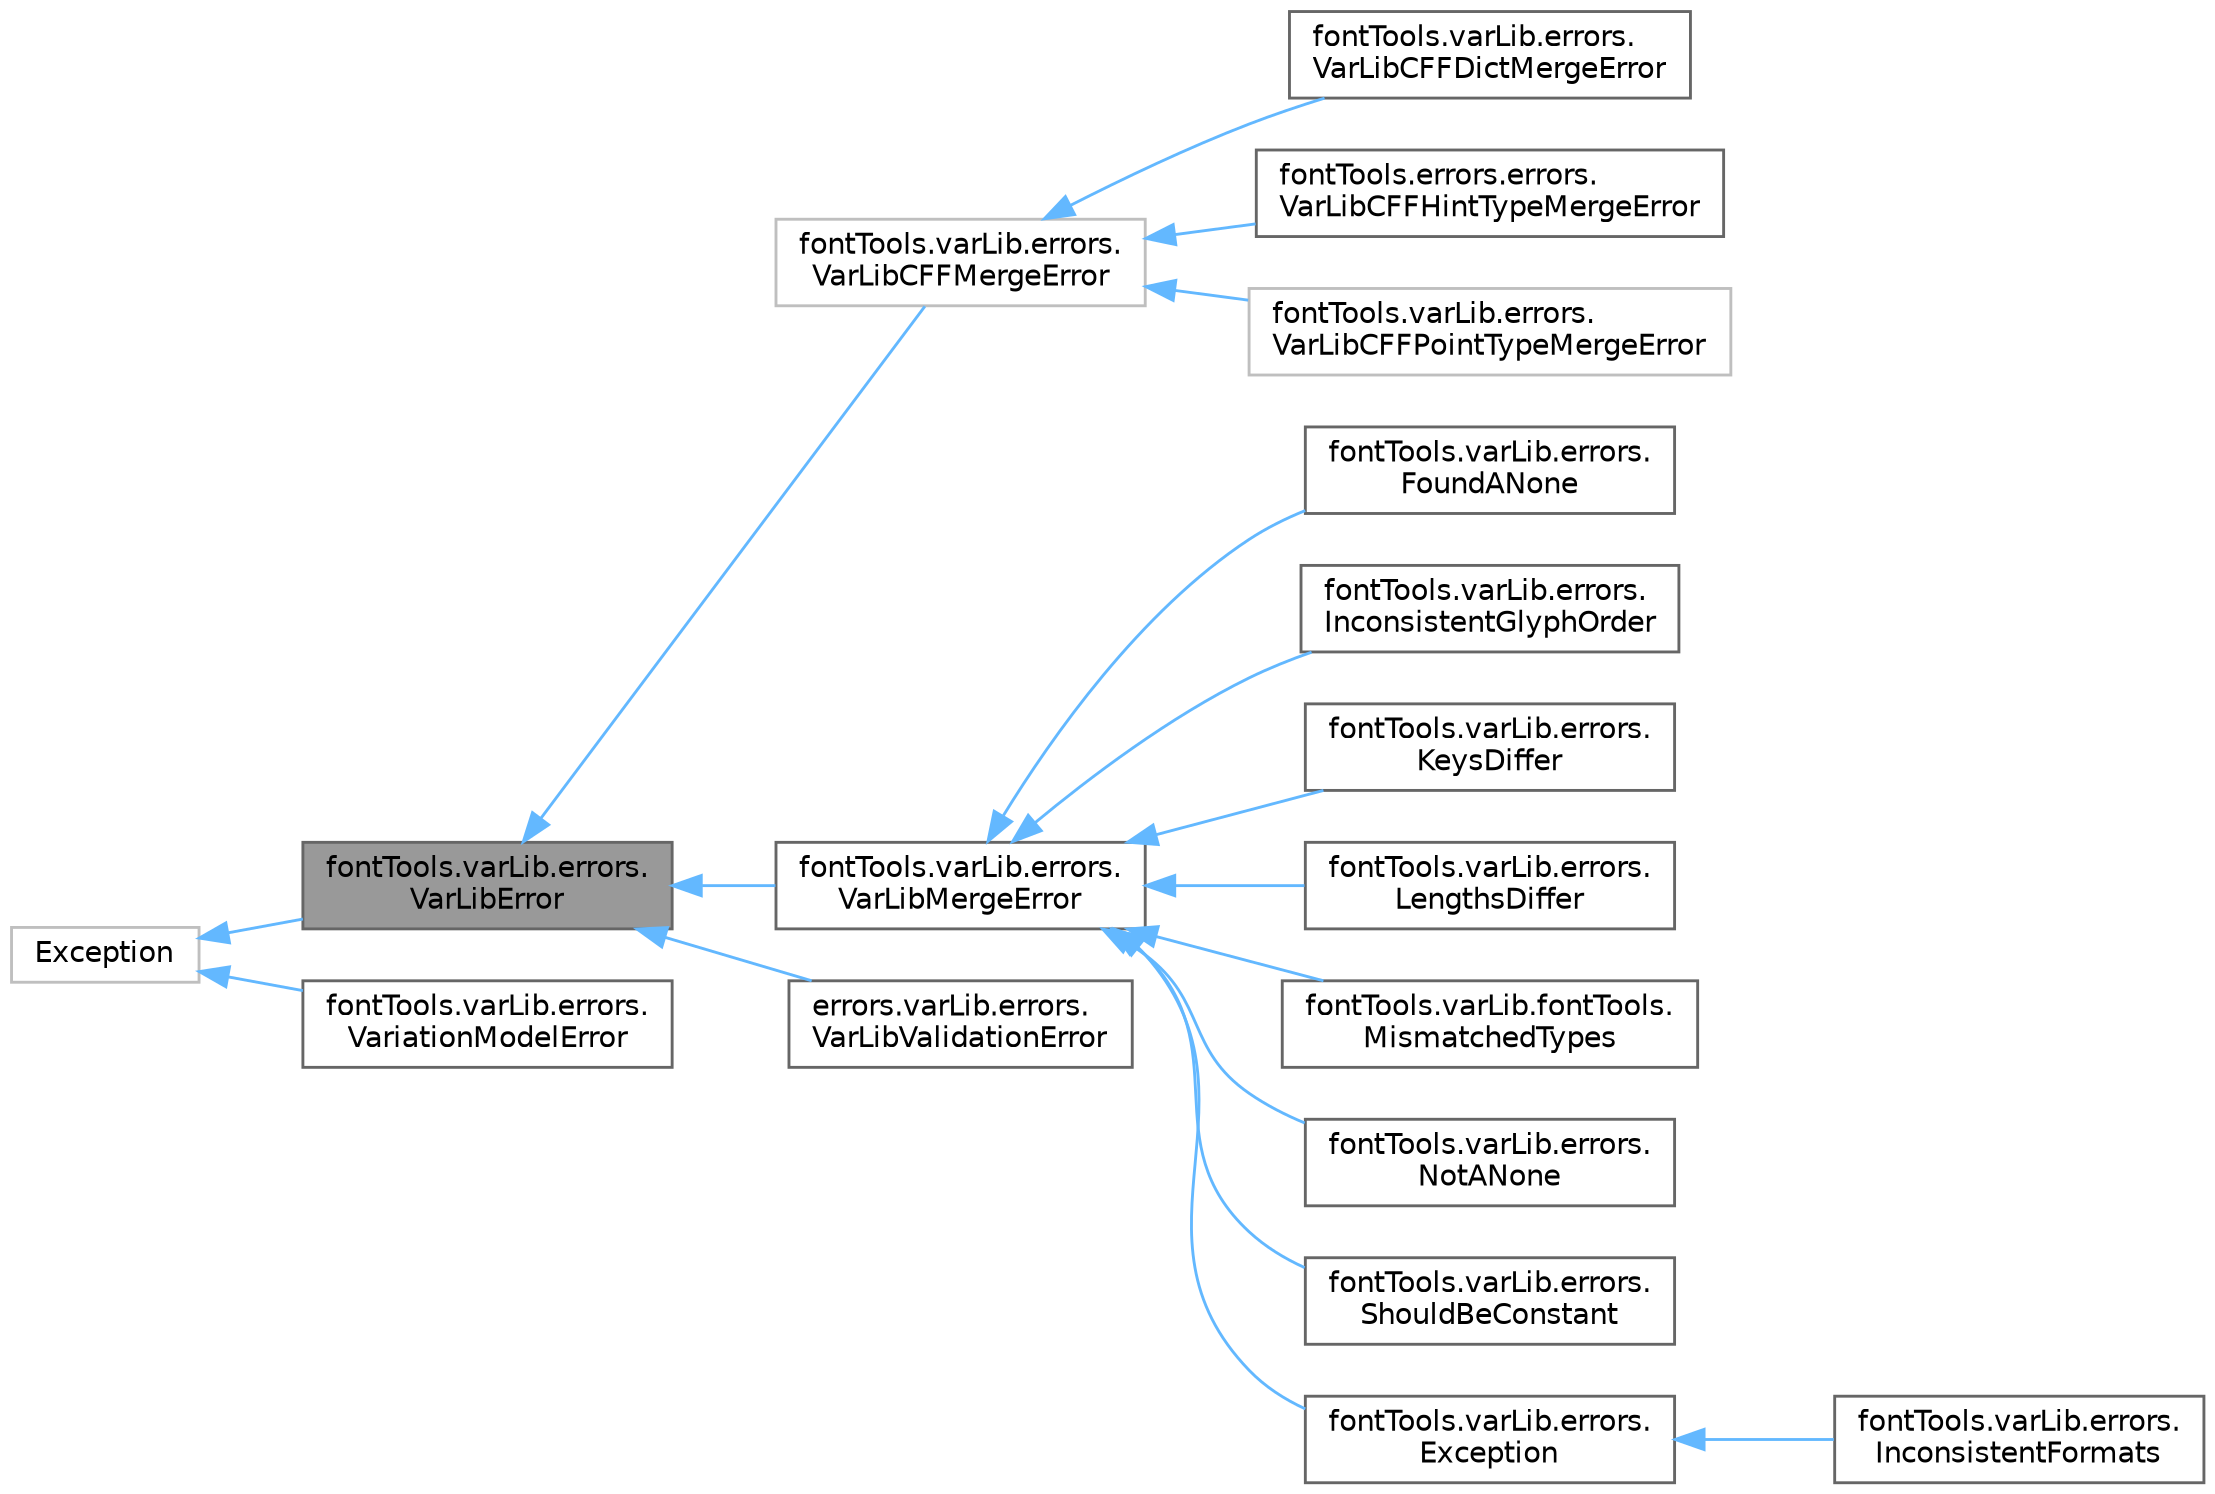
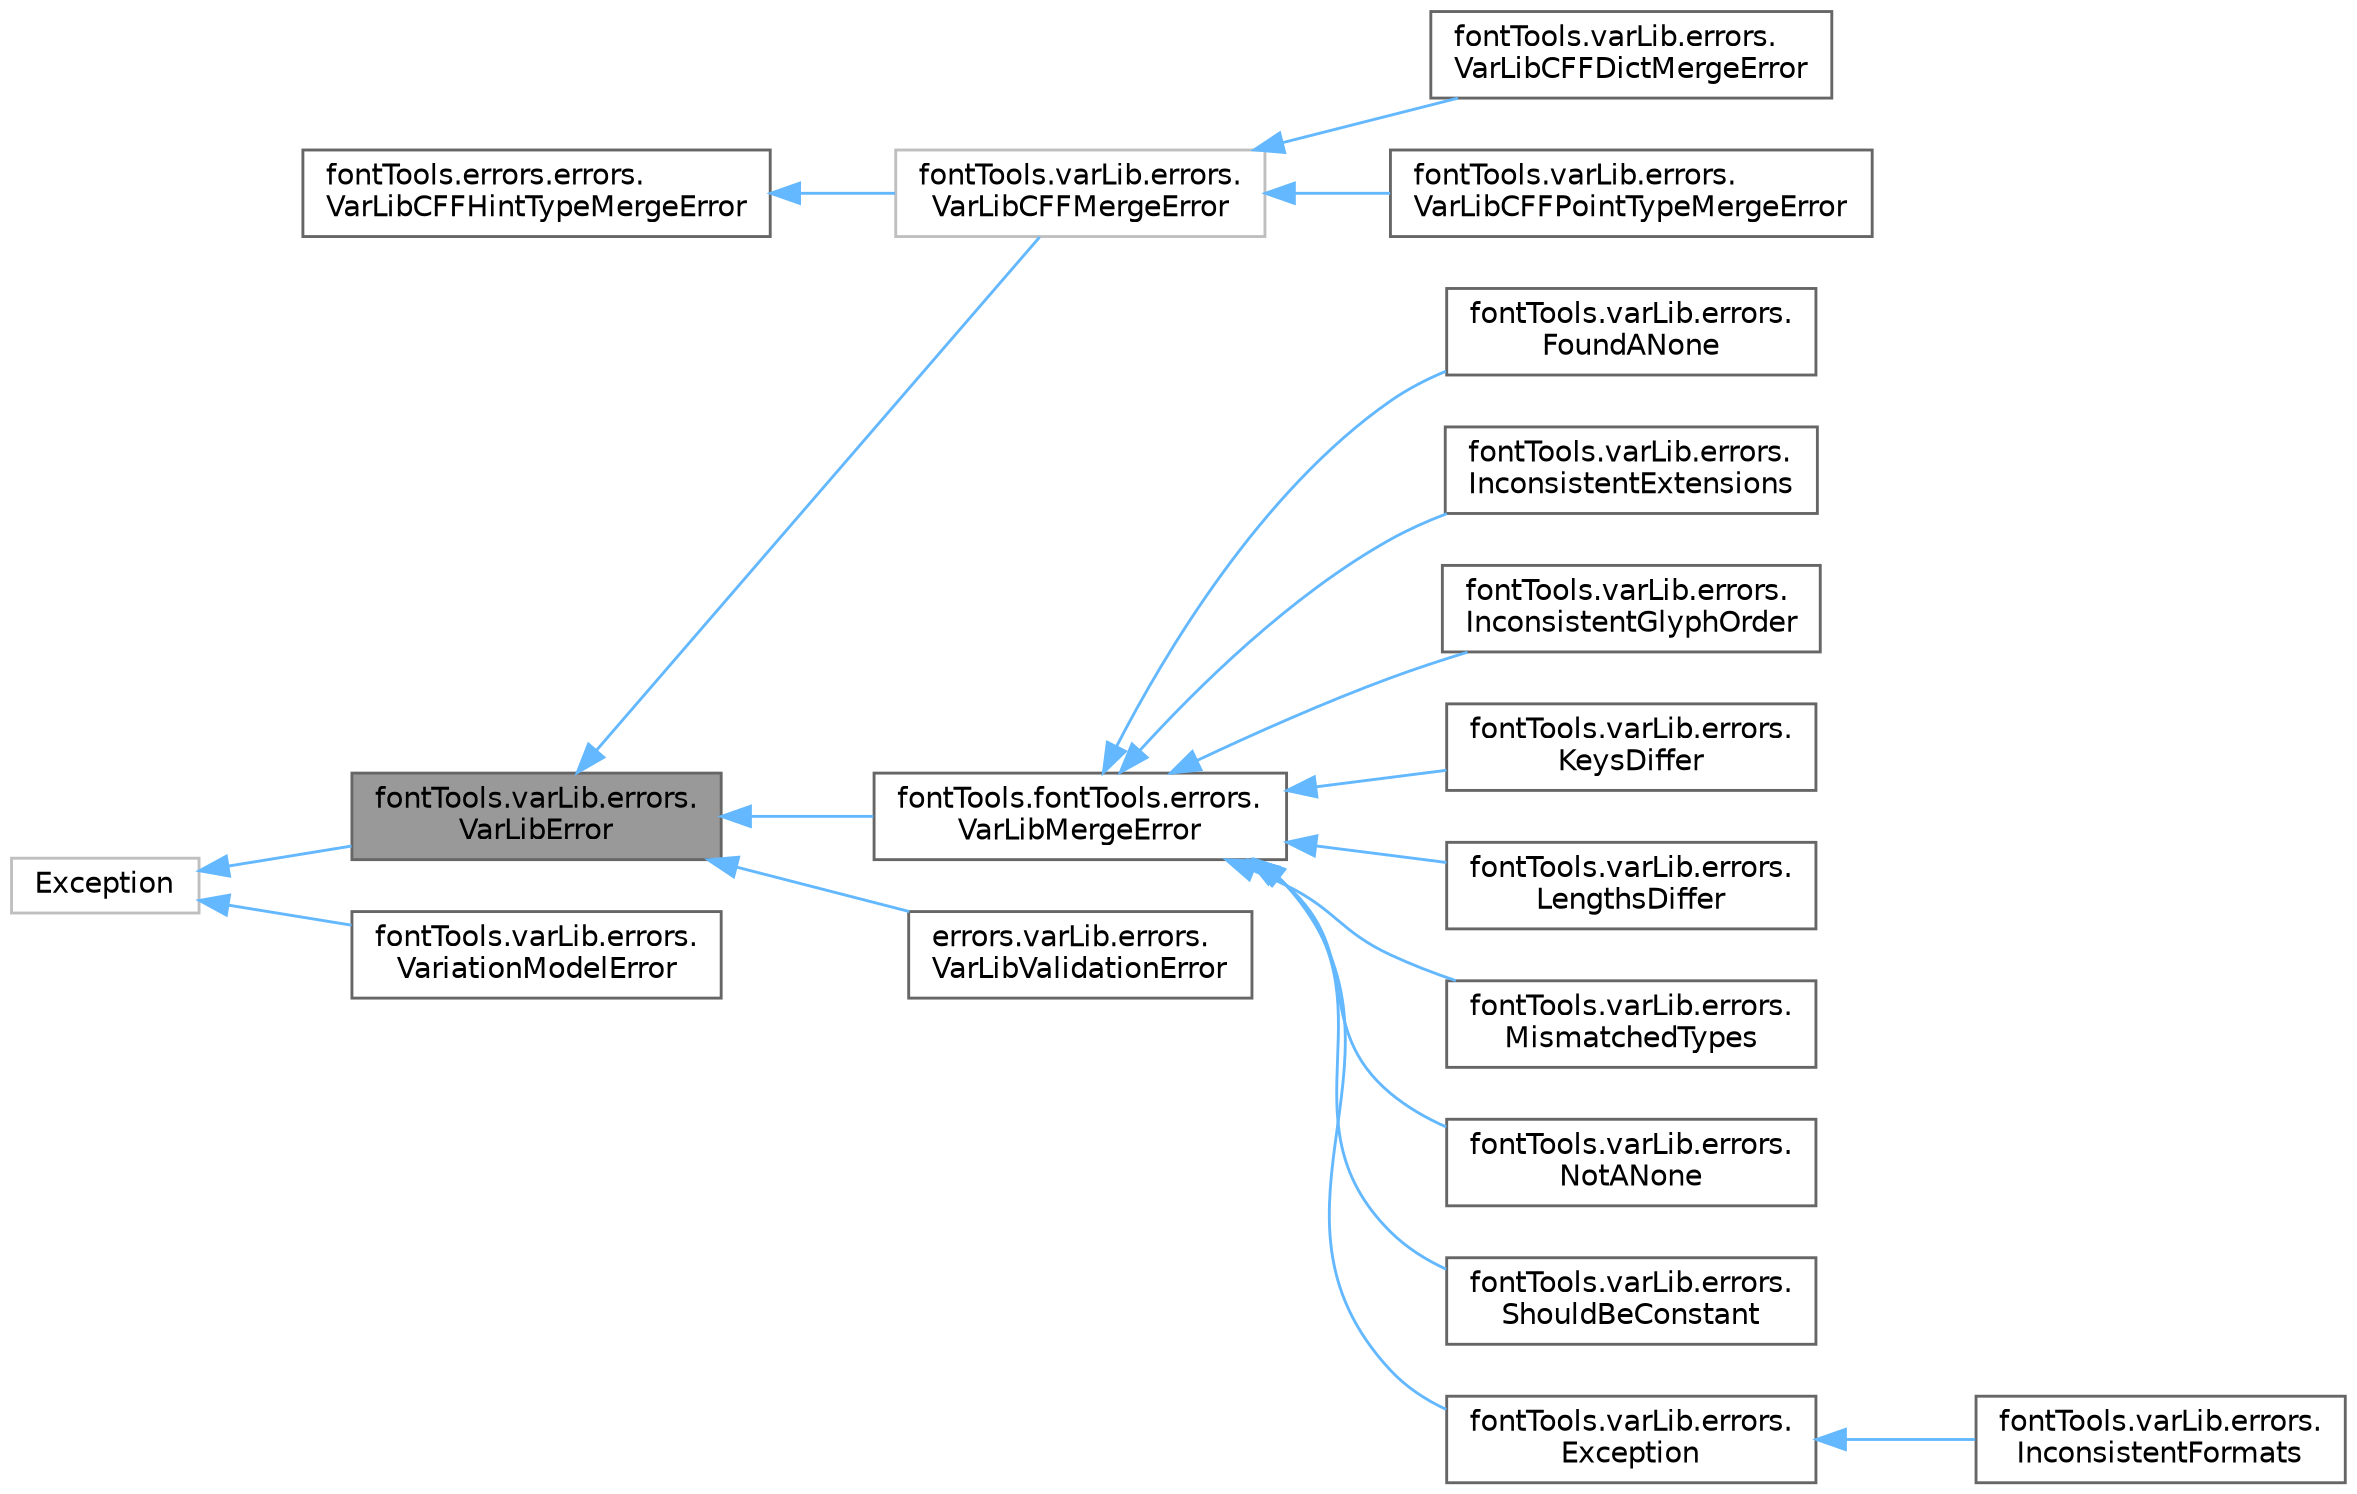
edge "fontTools.errors.errors. VarLibCFFHintTypeMergeError" -> "fontTools.varLib.errors. VarLibCFFMergeError": reversed
node "fontTools.varLib.errors. VarLibCFFPointTypeMergeError": color grey75 -> gray40
node "fontTools.varLib.errors. InconsistentExtensions": added
node "fontTools.varLib.errors. VarLibMergeError": label "fontTools.varLib.errors. VarLibMergeError" -> "fontTools.fontTools.errors. VarLibMergeError"
node "fontTools.varLib.fontTools. MismatchedTypes": label "fontTools.varLib.fontTools. MismatchedTypes" -> "fontTools.varLib.errors. MismatchedTypes"
